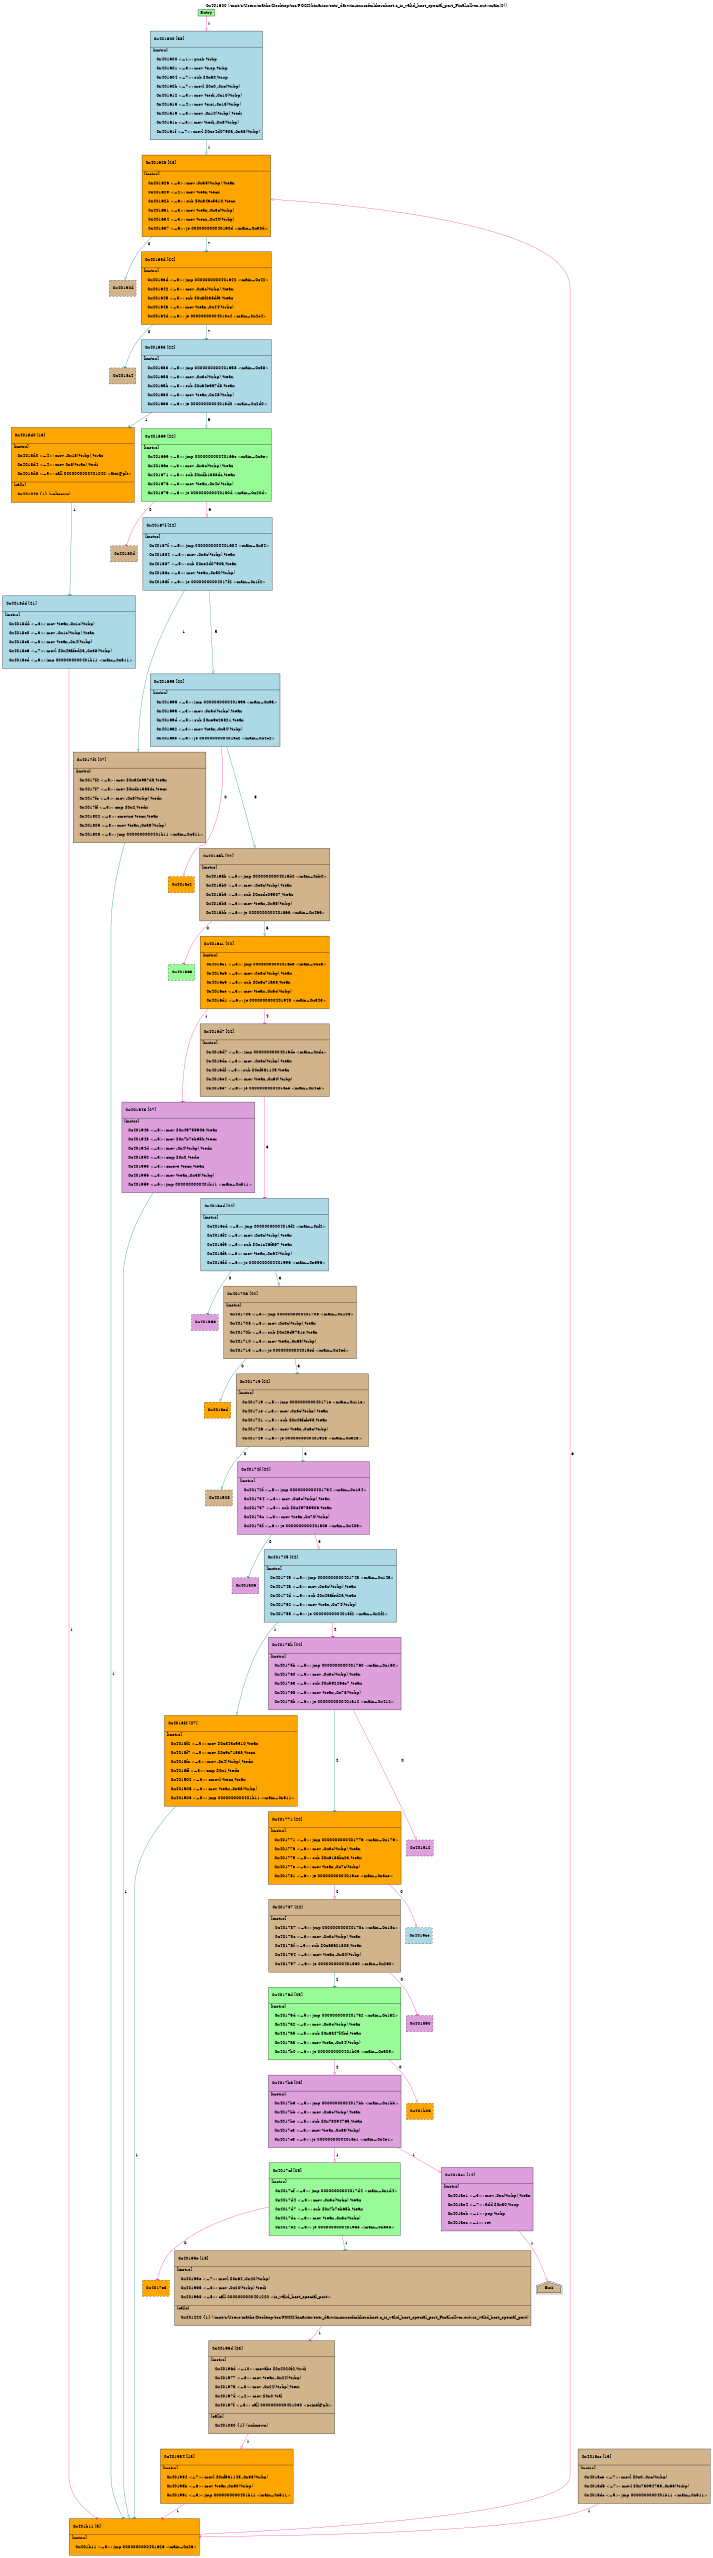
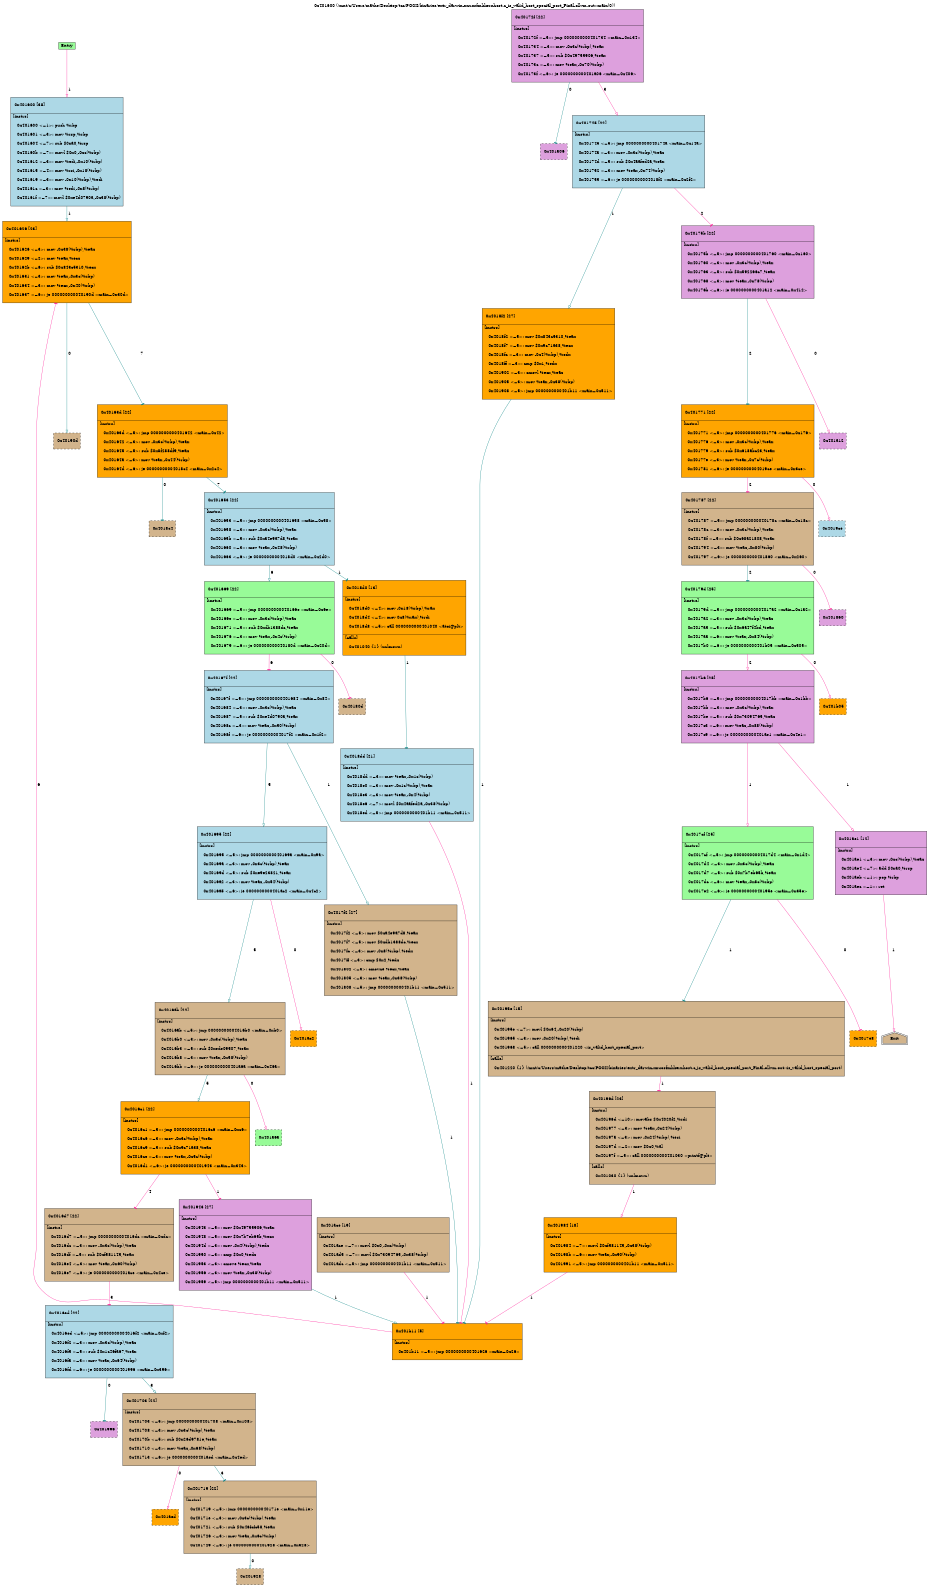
edge "0x401669 [22]" -> "0x40167f [22]": arrowhead onormal -> tee
edge "0x4016ab [22]" -> "0x401a6a": arrowhead tee -> onormal
edge "0x401703 [22]" -> "0x401aed": color teal -> deeppink
edge "0x401b11 [5]" -> "0x401626 [23]": arrowhead onormal -> tee
edge "0x401719 [22]" -> "0x40172f [22]": removed, label "3"
edge "0x401771 [22]" -> "0x401787 [22]": arrowhead onormal -> tee
